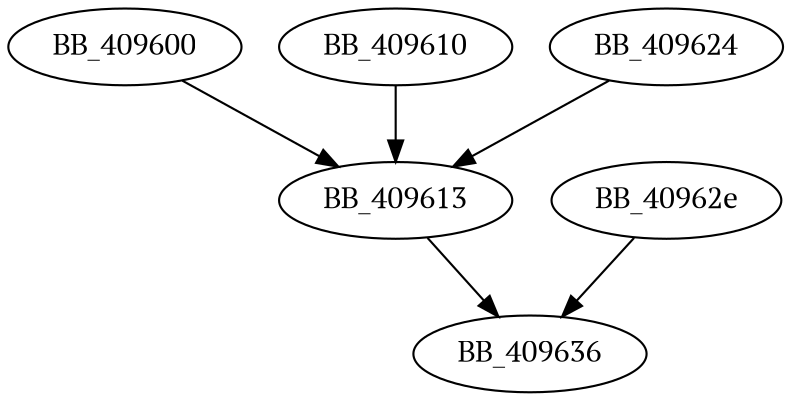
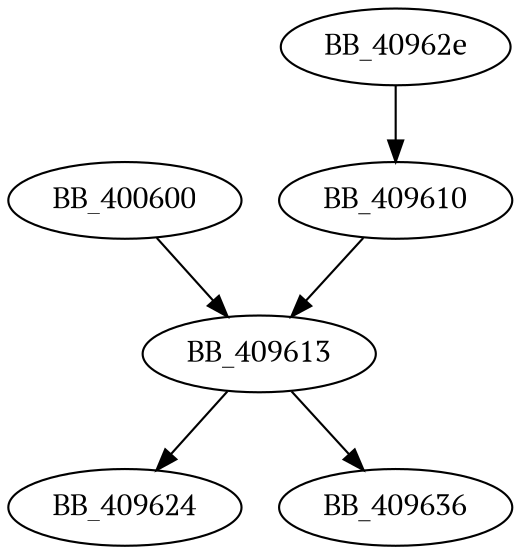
node "BB_409600": label "BB_409600" -> "BB_400600"
edge "BB_409624" -> "BB_409613": reversed
edge "BB_40962e" -> "BB_409636": now "BB_40962e" -> "BB_409610"
